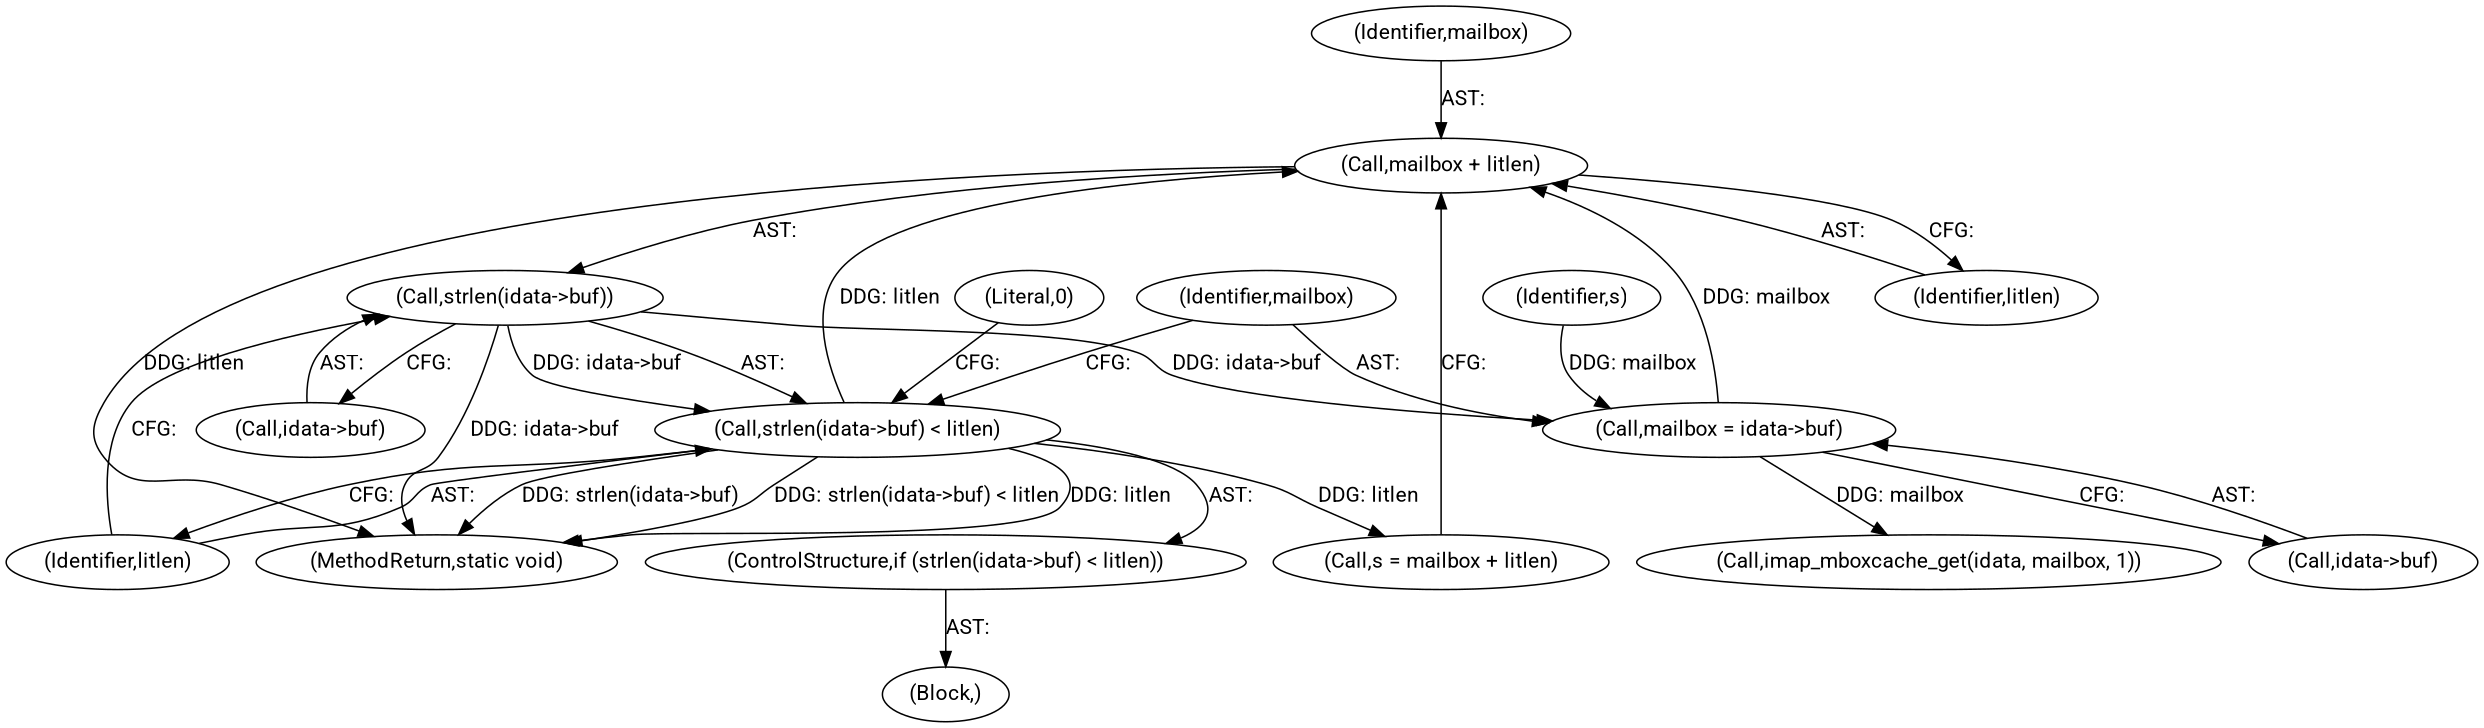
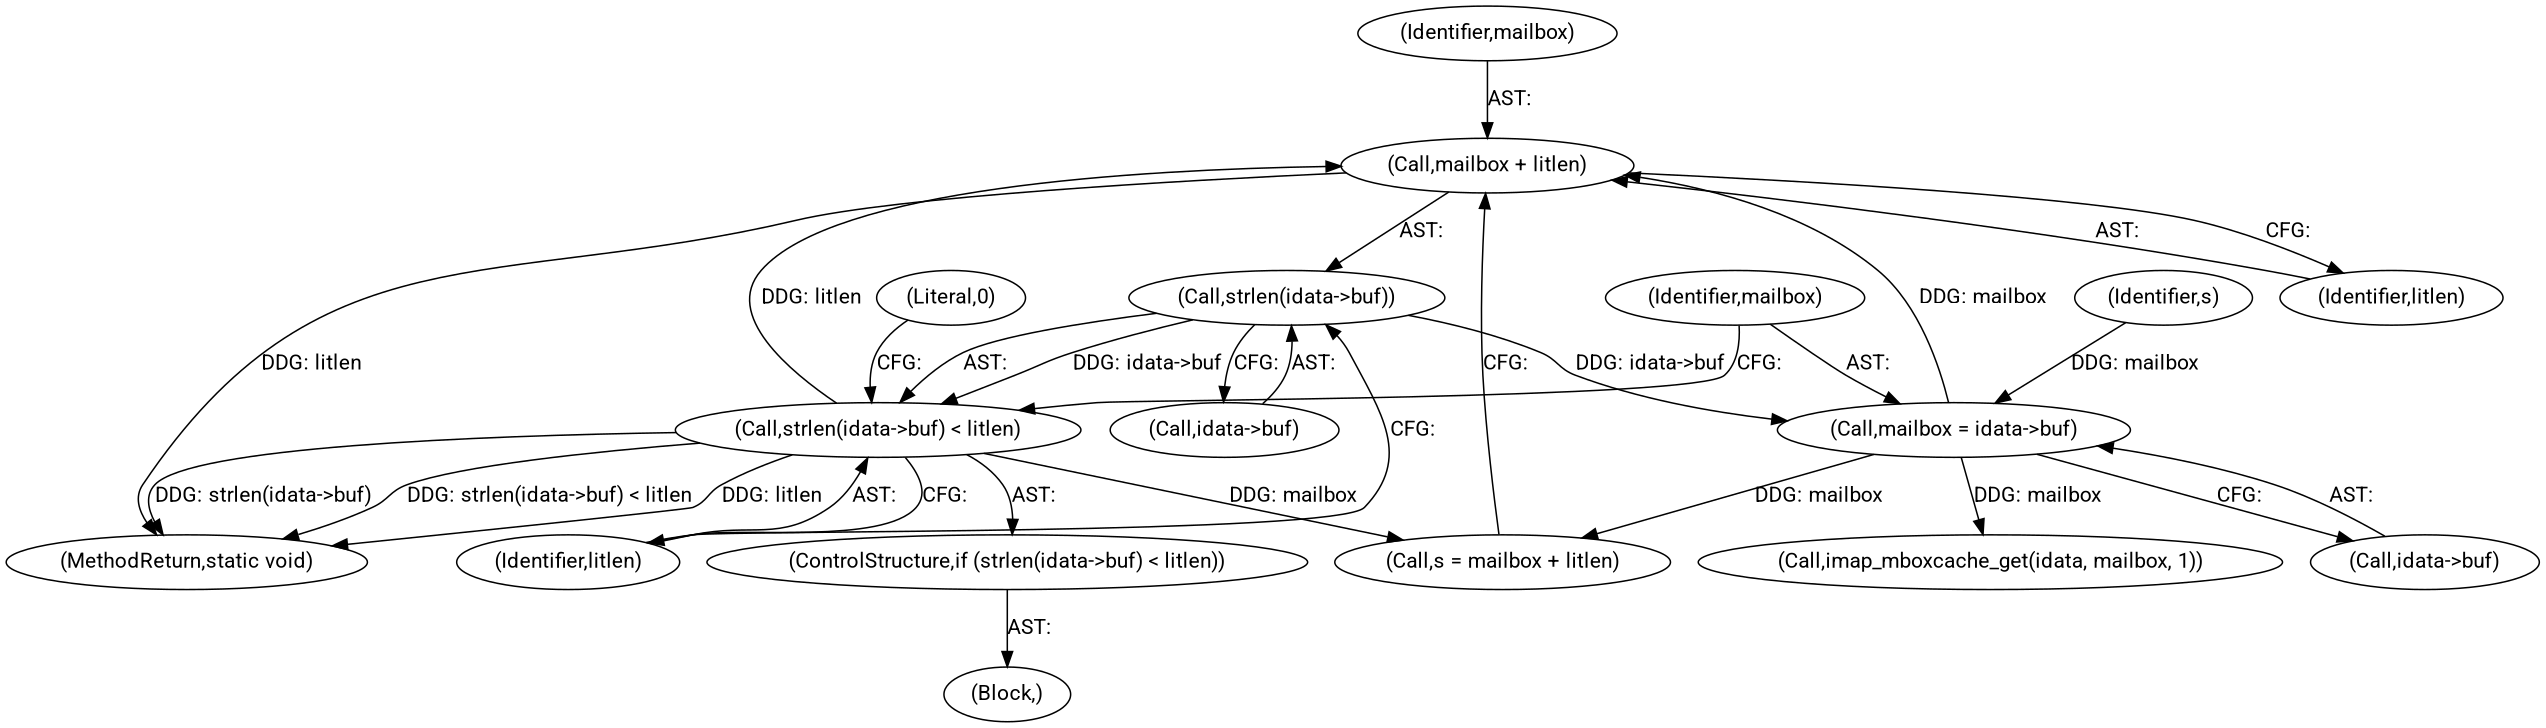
edge "(Call,strlen(idata->buf))" -> "(MethodReturn,static void)": removed, label "DDG: idata->buf"
edge "(Call,mailbox = idata->buf)" -> "(Call,s = mailbox + litlen)": added, label "DDG: mailbox"
edge "(Call,strlen(idata->buf) < litlen)" -> "(Call,s = mailbox + litlen)": label "DDG: litlen" -> "DDG: mailbox"
